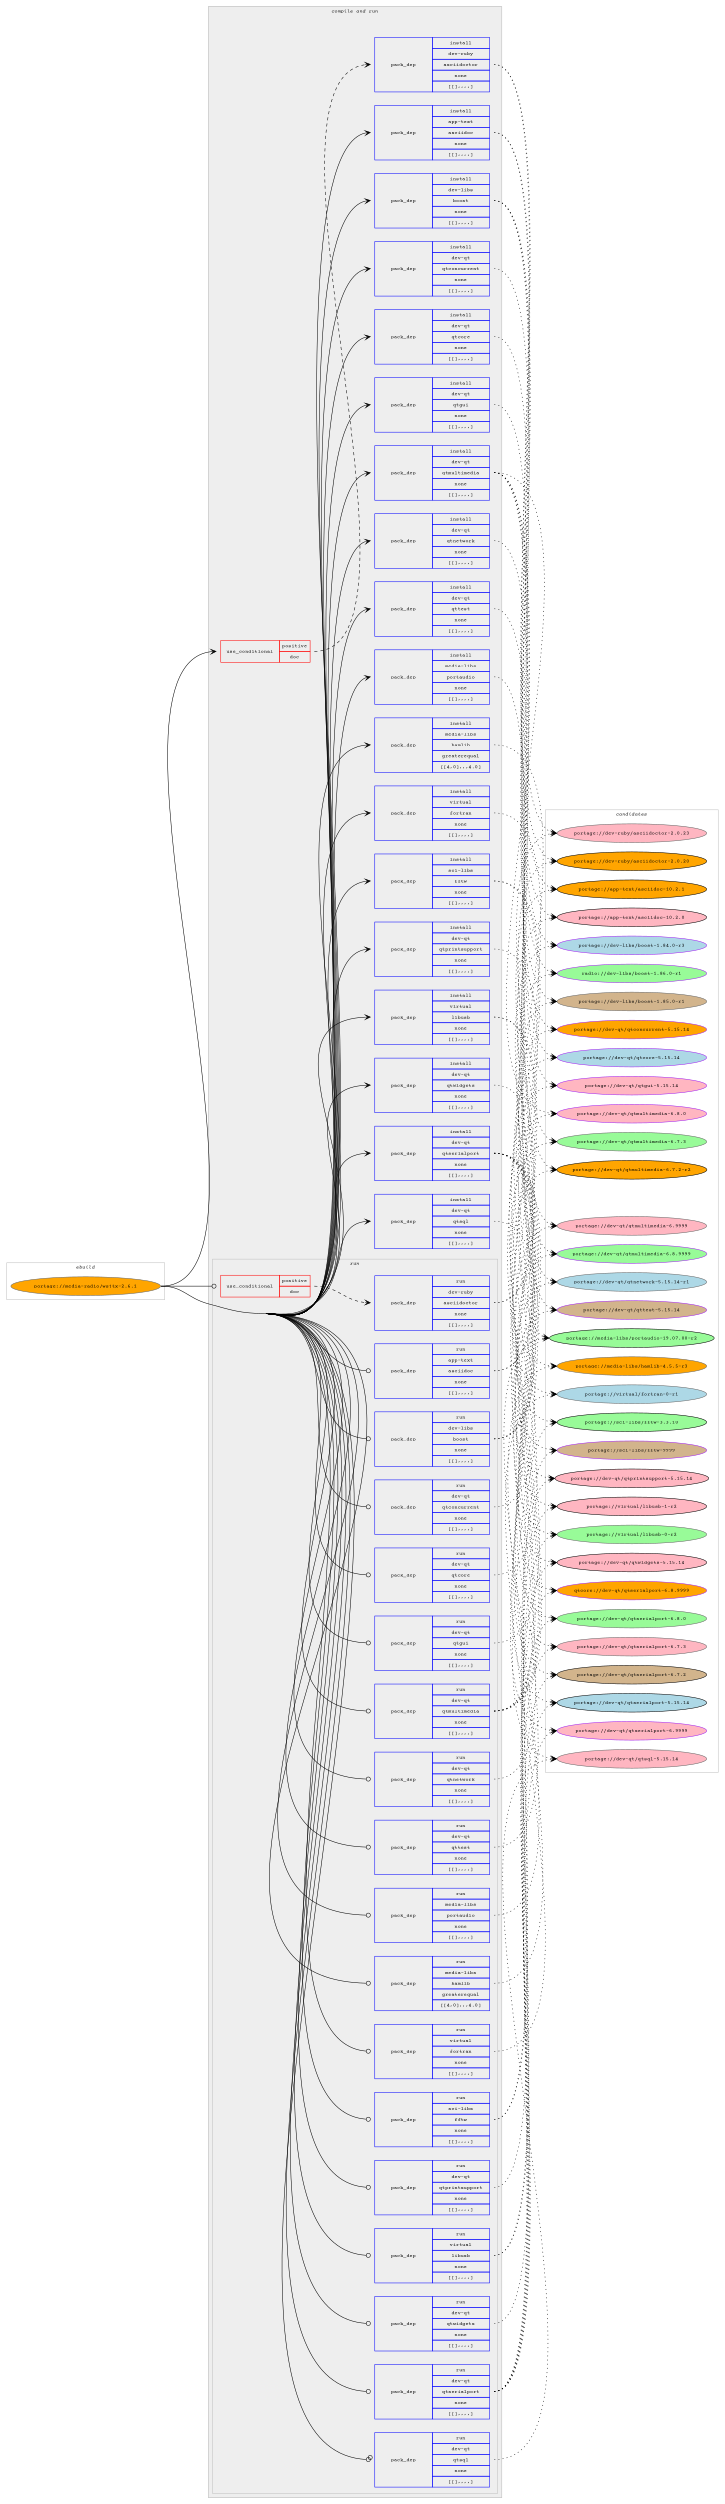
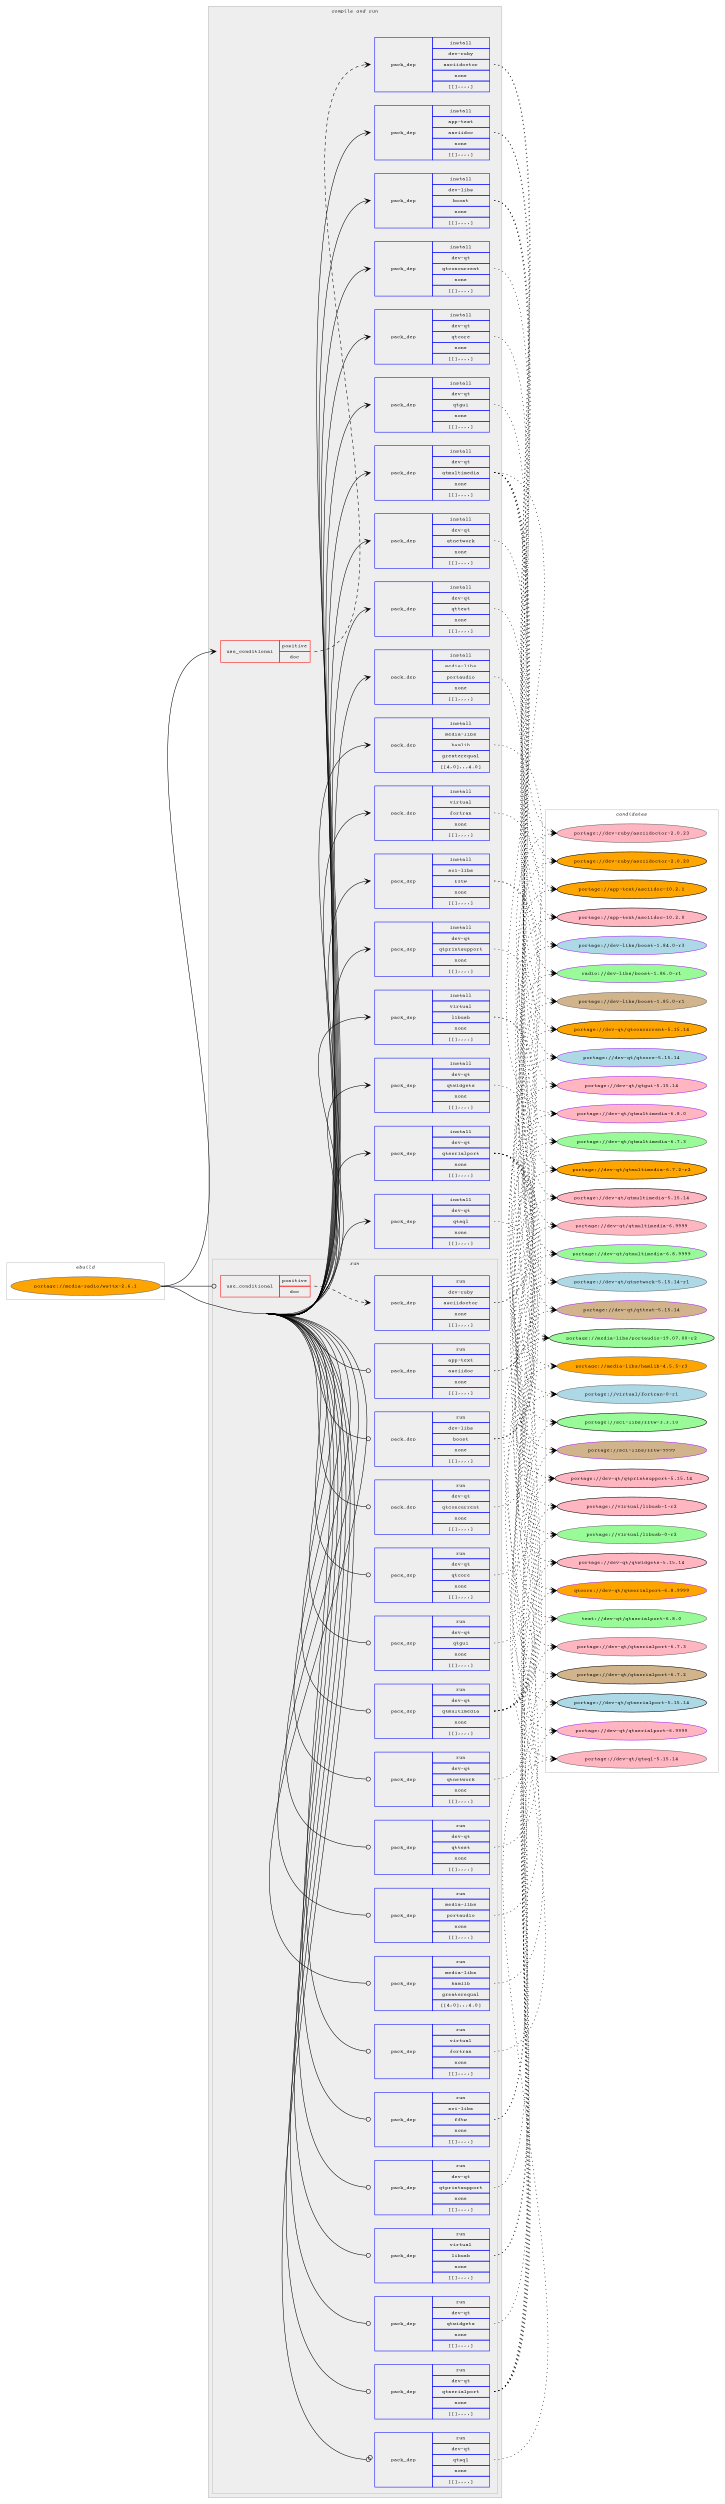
node "portage://dev-qt/qtconcurrent-5.15.14": color purple -> black
node "portage://dev-qt/qtmultimedia-5.15.14": added
node "portage://dev-qt/qtserialport-6.8.0": label "portage://dev-qt/qtserialport-6.8.0" -> "text://dev-qt/qtserialport-6.8.0"
